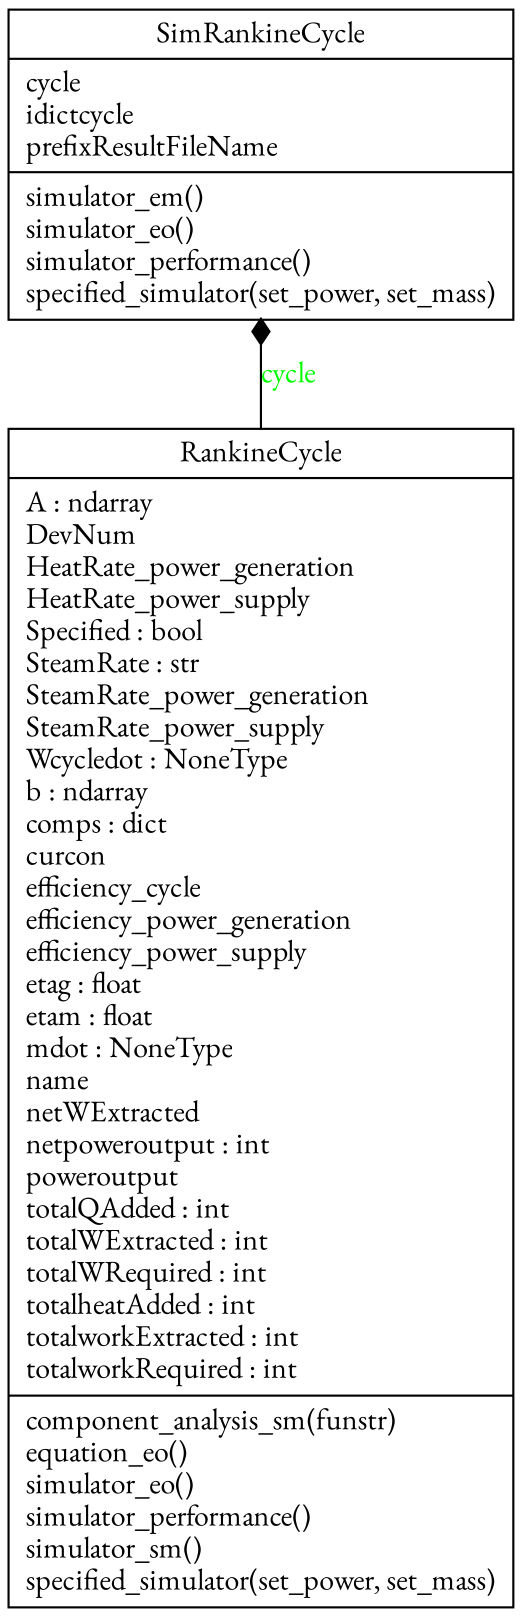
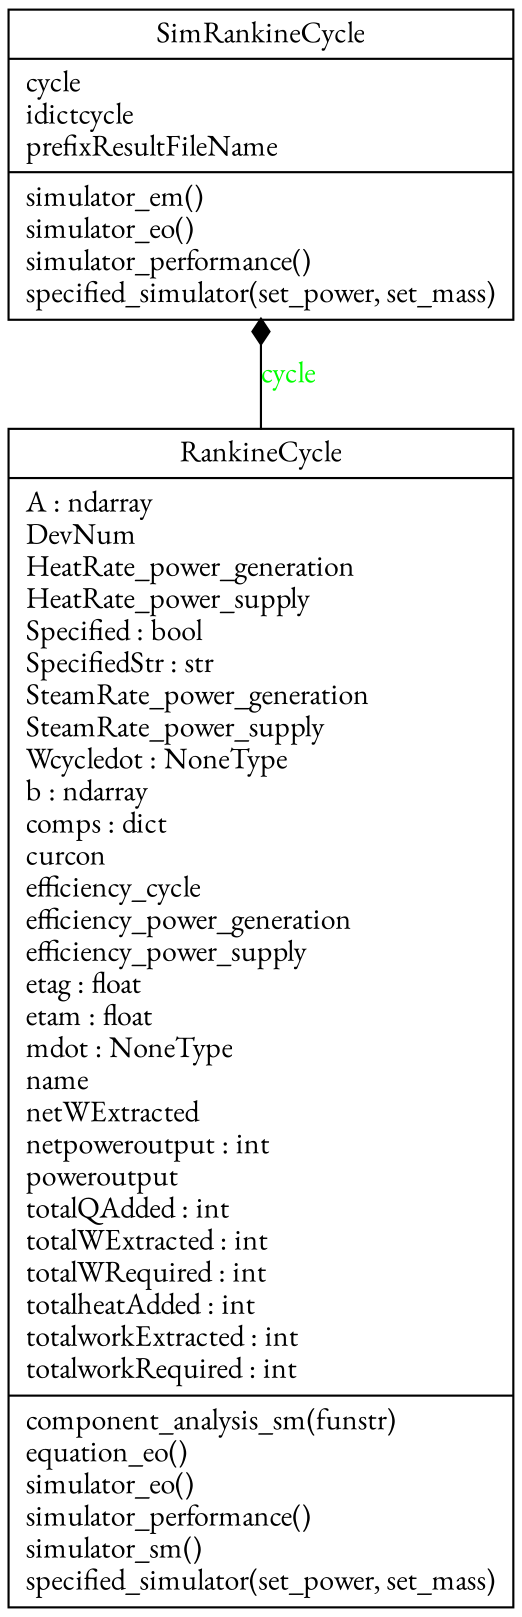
node "RankineCycle": text "SteamRate : str" -> "SpecifiedStr : str"
